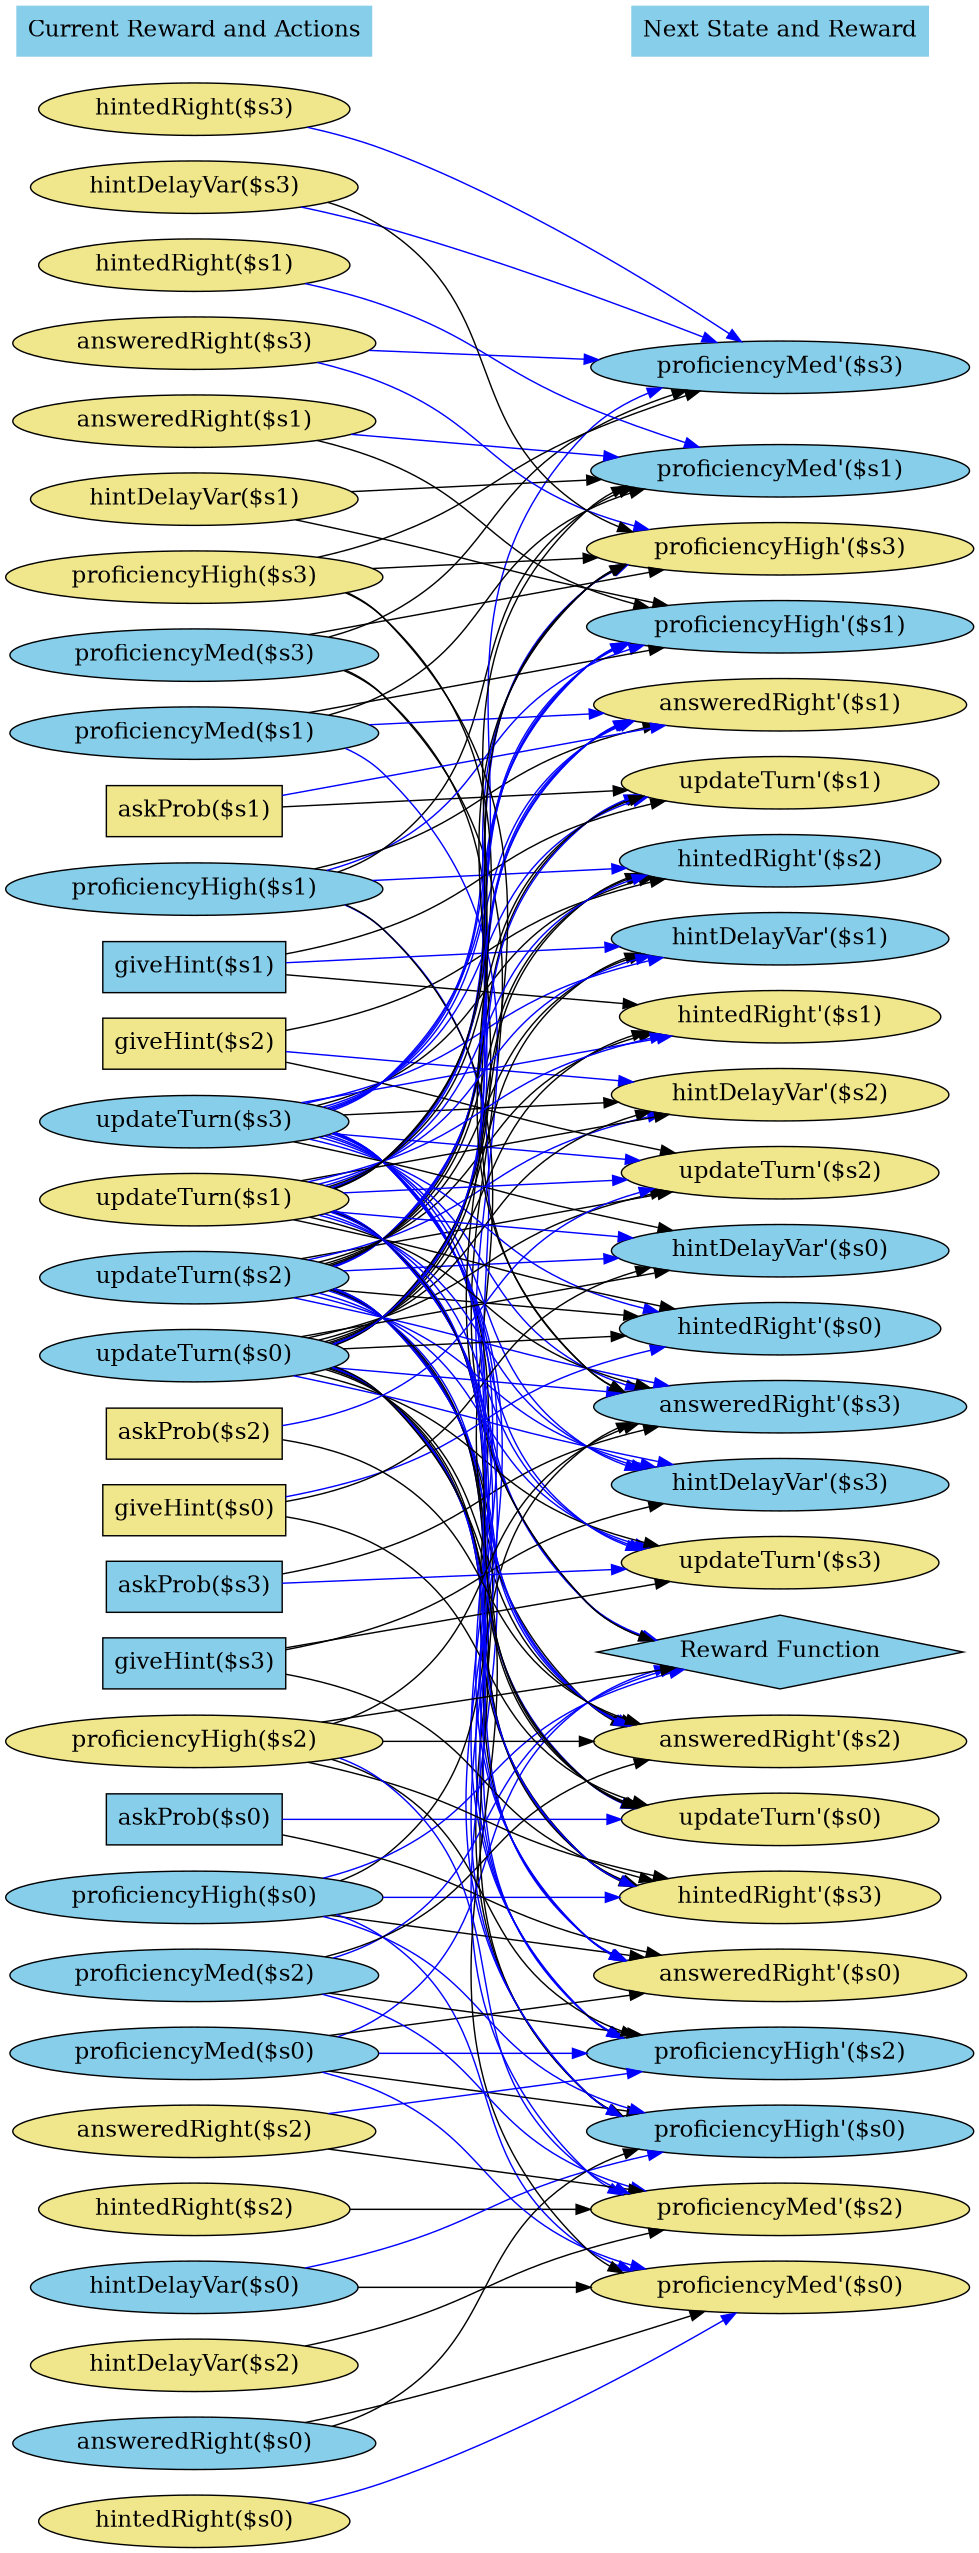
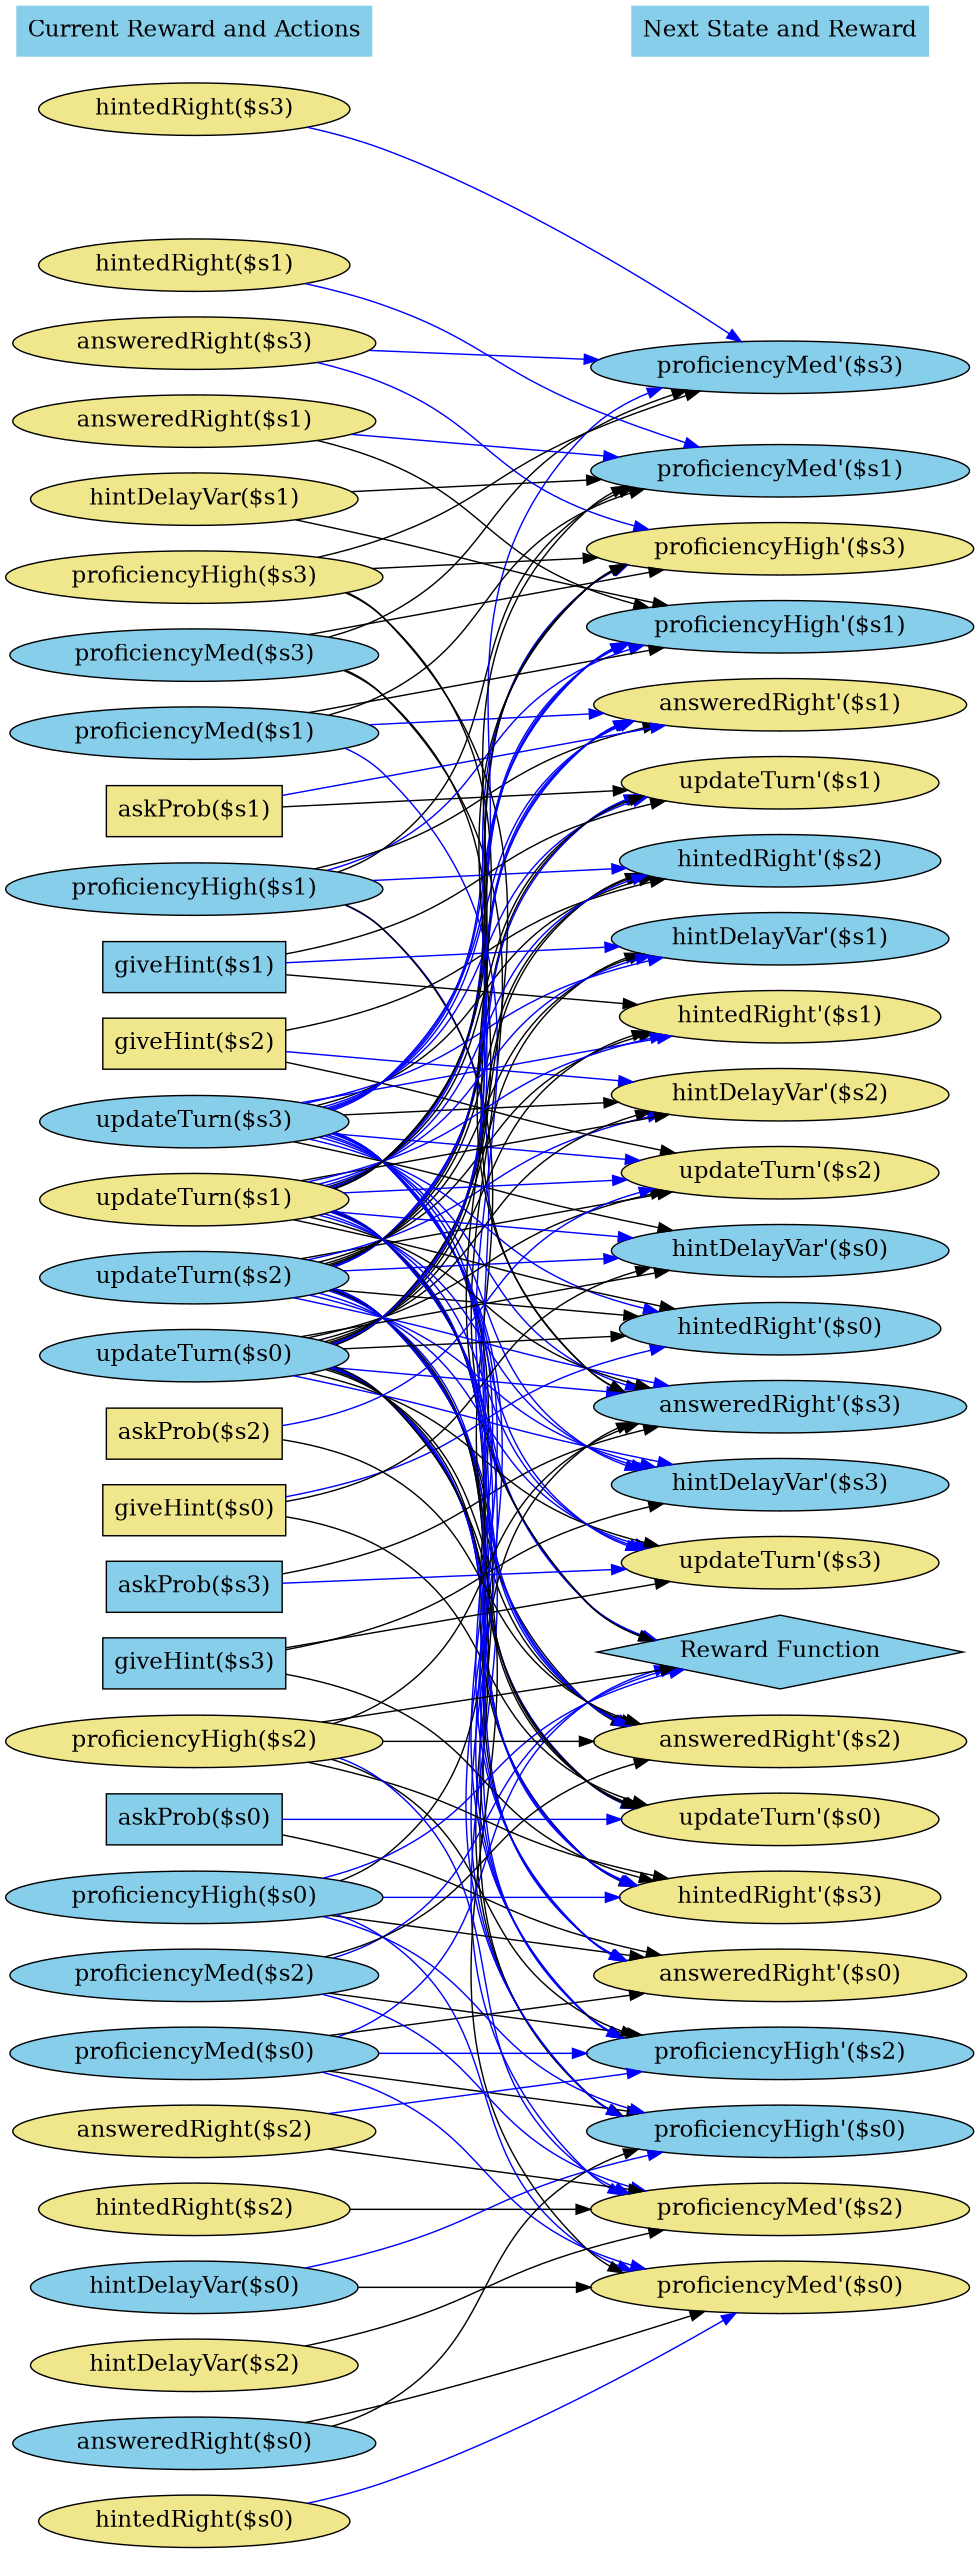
node "hintDelayVar($s3)": removed
edge "updateTurn($s0)" -> "hintedRight'($s3)": color black -> blue
